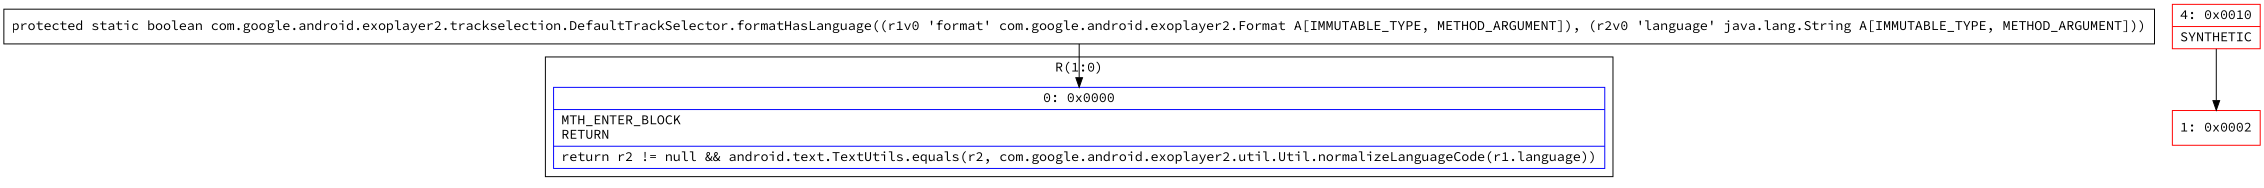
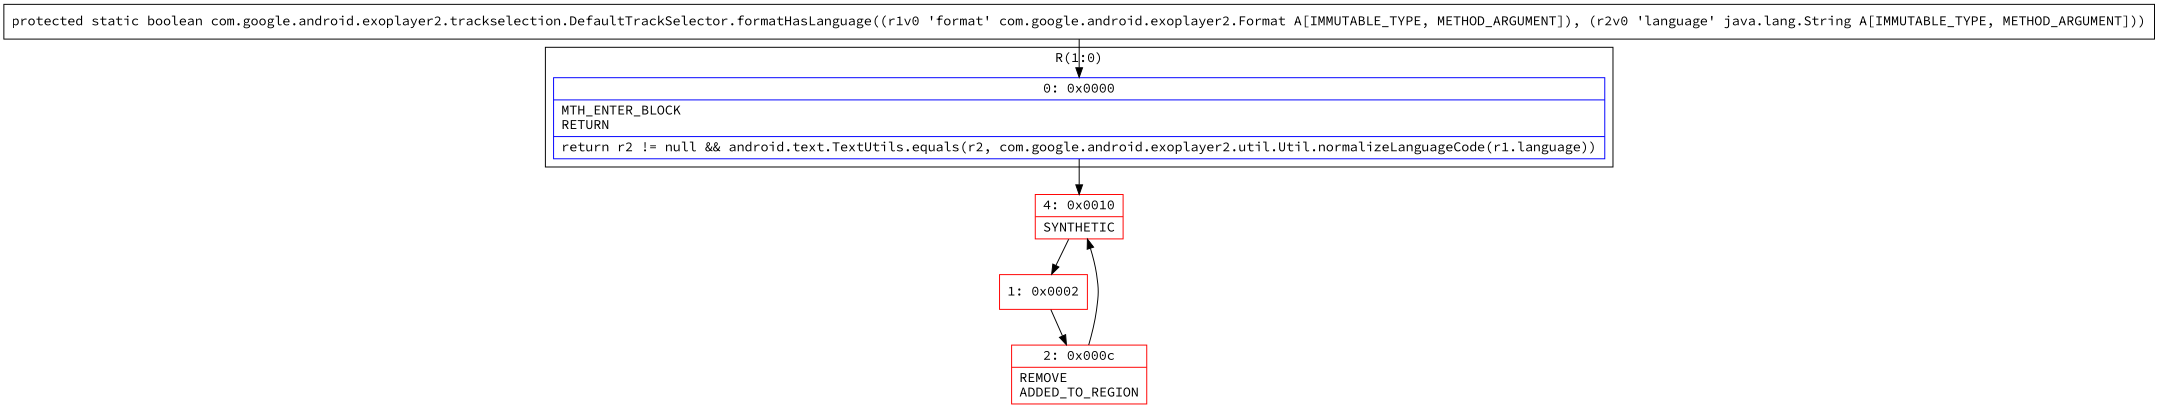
edge "0: 0x0000" -> "4: 0x0010": added
node "2: 0x000c": added
